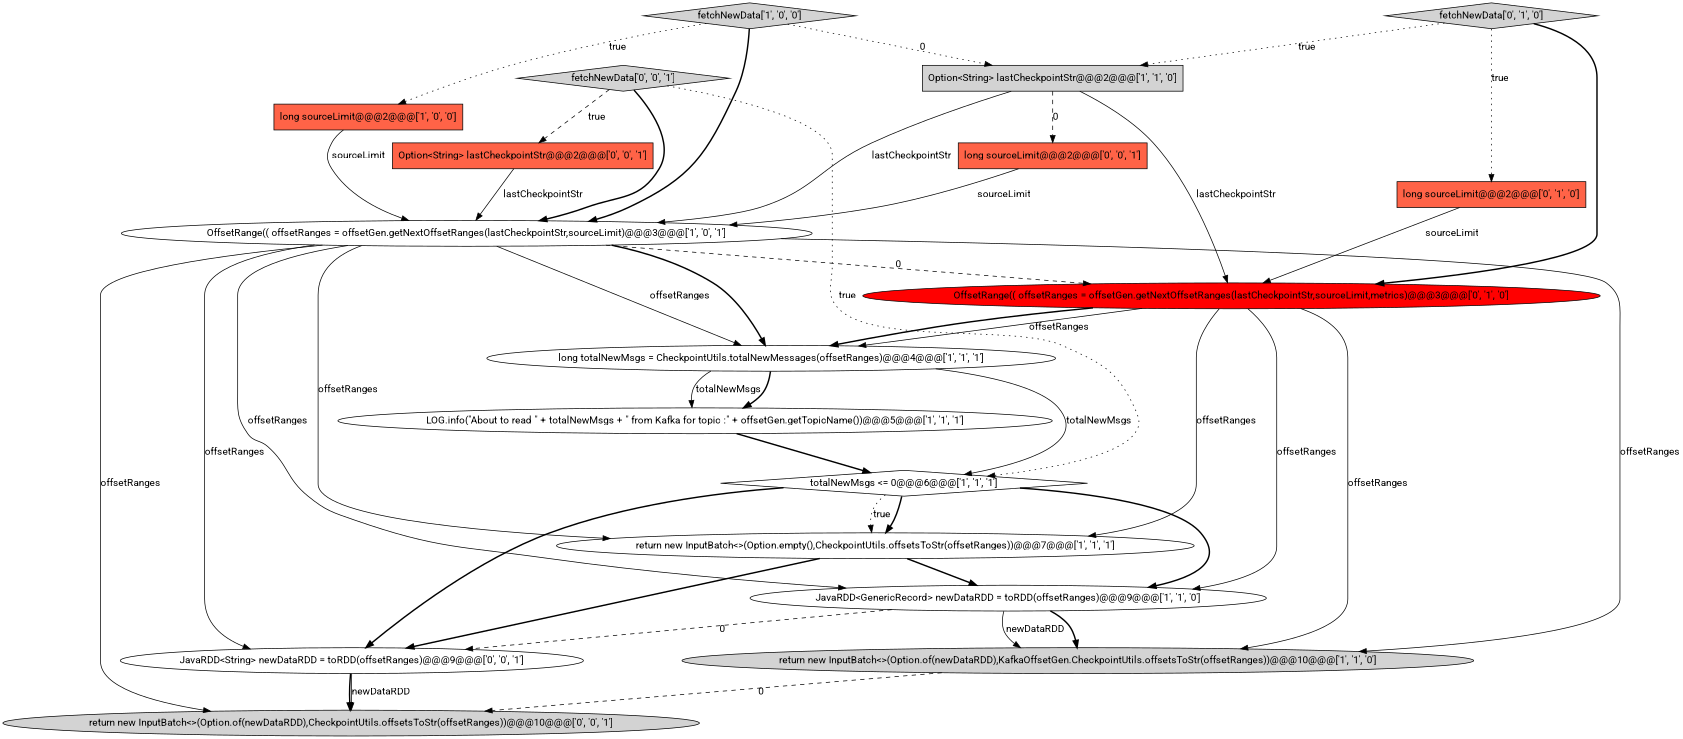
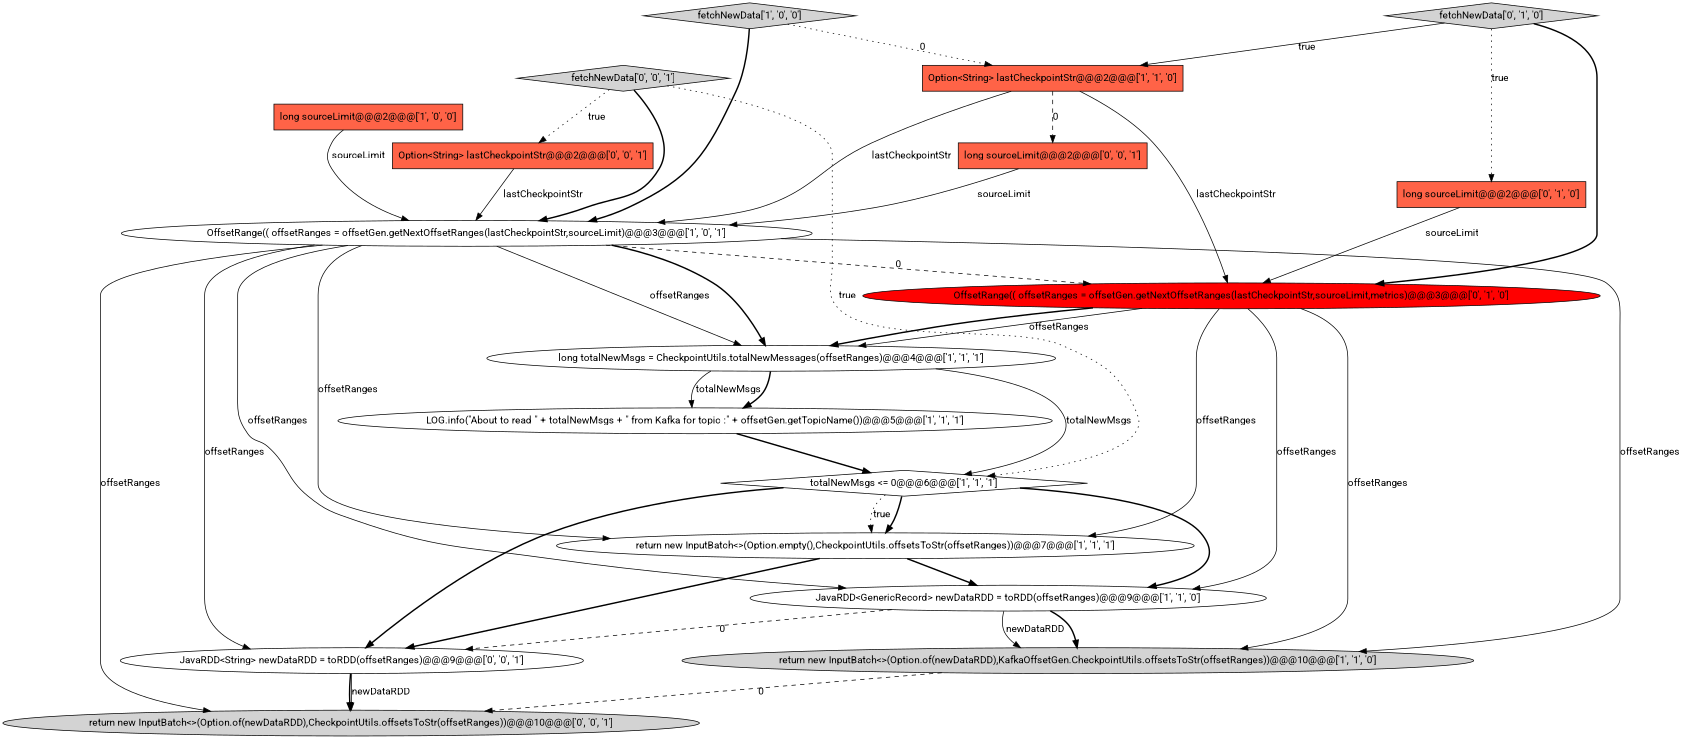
edge "fetchNewData['0', '1', '0']" -> "Option<String> lastCheckpointStr@@@2@@@['1', '1', '0']": style dotted -> solid
edge "fetchNewData['1', '0', '0']" -> "long sourceLimit@@@2@@@['1', '0', '0']": removed, label "true"
node "Option<String> lastCheckpointStr@@@2@@@['1', '1', '0']": fillcolor lightgray -> tomato
edge "fetchNewData['0', '0', '1']" -> "Option<String> lastCheckpointStr@@@2@@@['0', '0', '1']": style dashed -> dotted
